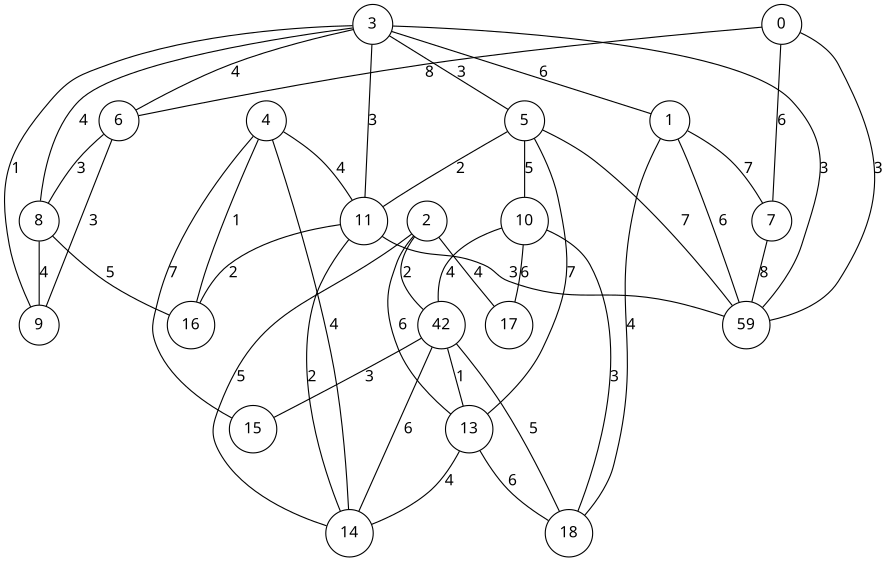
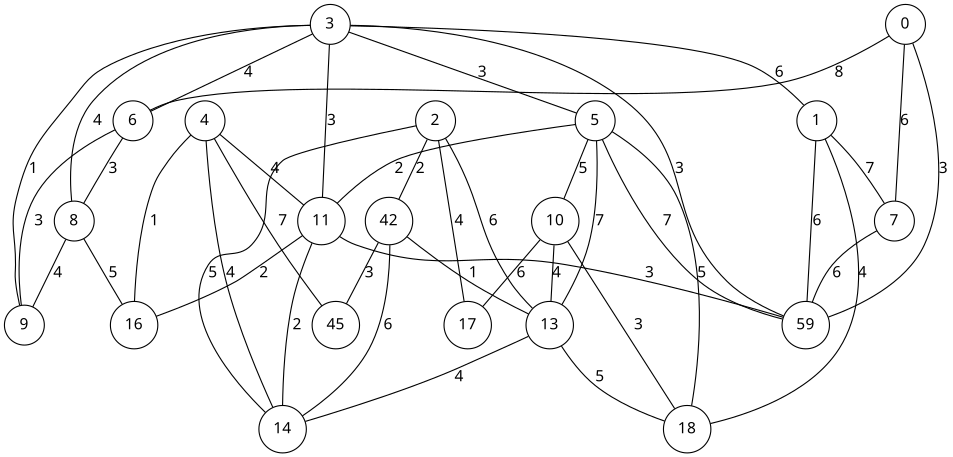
edge "10" -- "42": now "10" -- "13"
edge "7" -- "59": label "8" -> "6"
edge "42" -- "18": now "5" -- "18"
node "15": label "15" -> "45"
edge "13" -- "18": label "6" -> "5"
